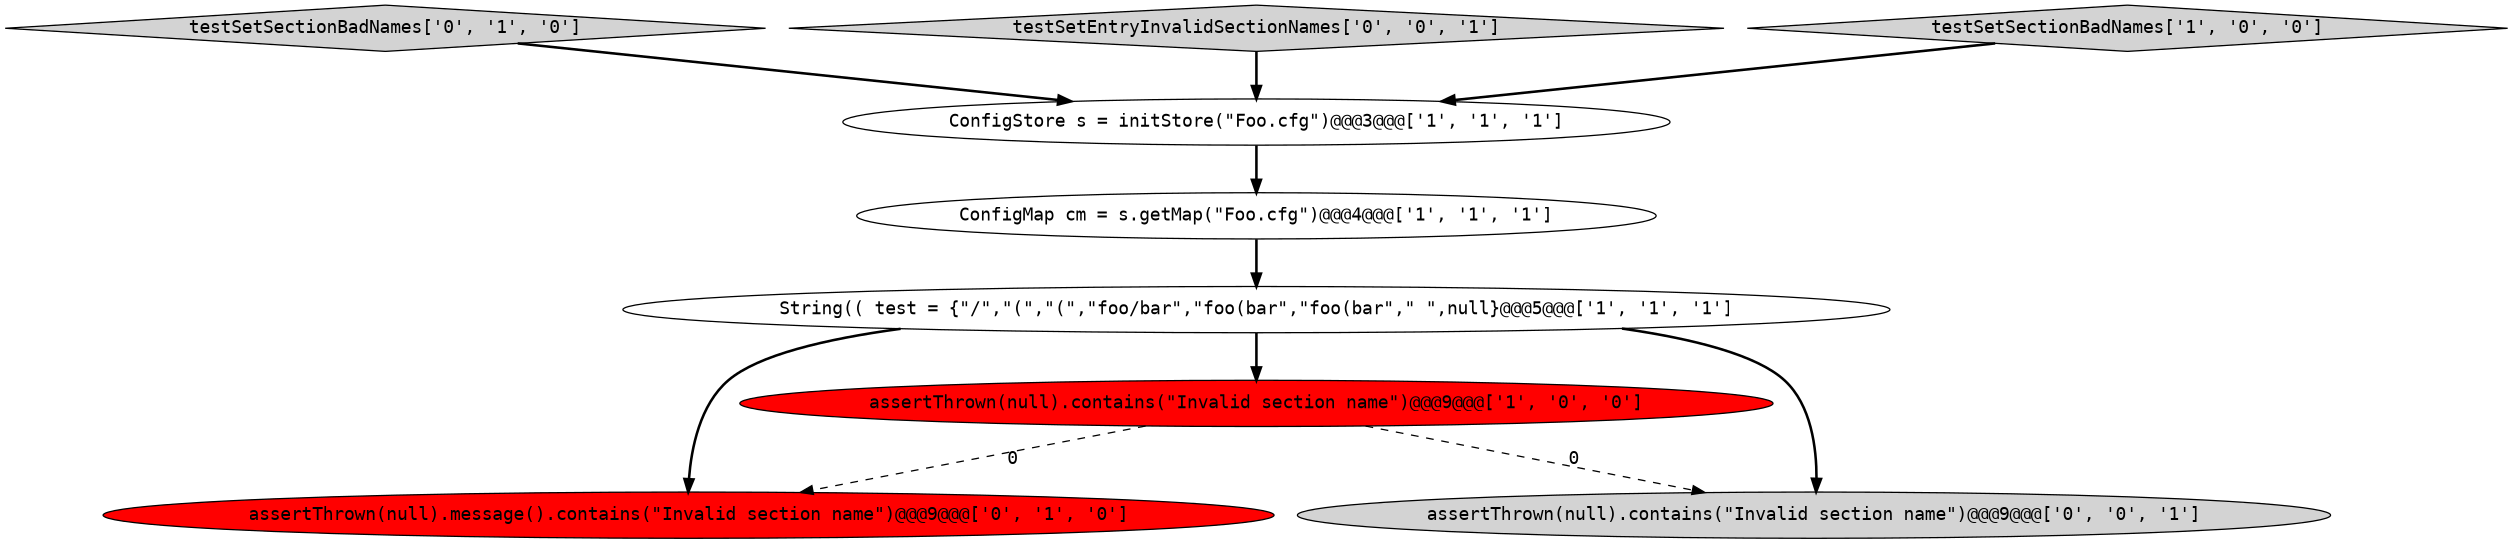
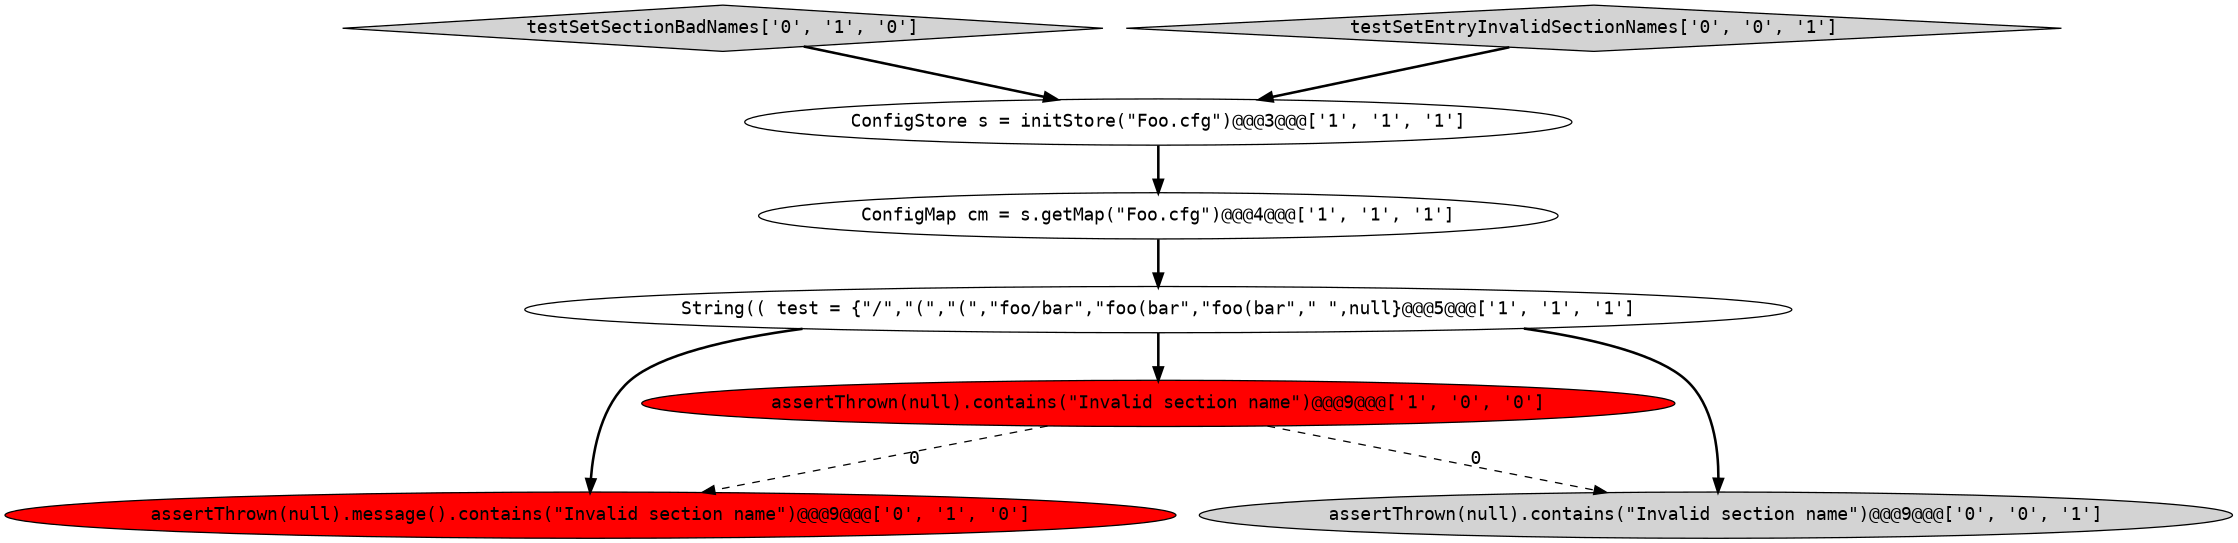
node "testSetSectionBadNames['1', '0', '0']": removed
